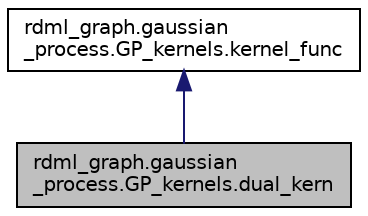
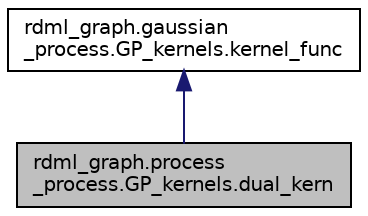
node "rdml_graph.gaussian _process.GP_kernels.dual_kern": label "rdml_graph.gaussian _process.GP_kernels.dual_kern" -> "rdml_graph.process _process.GP_kernels.dual_kern"
